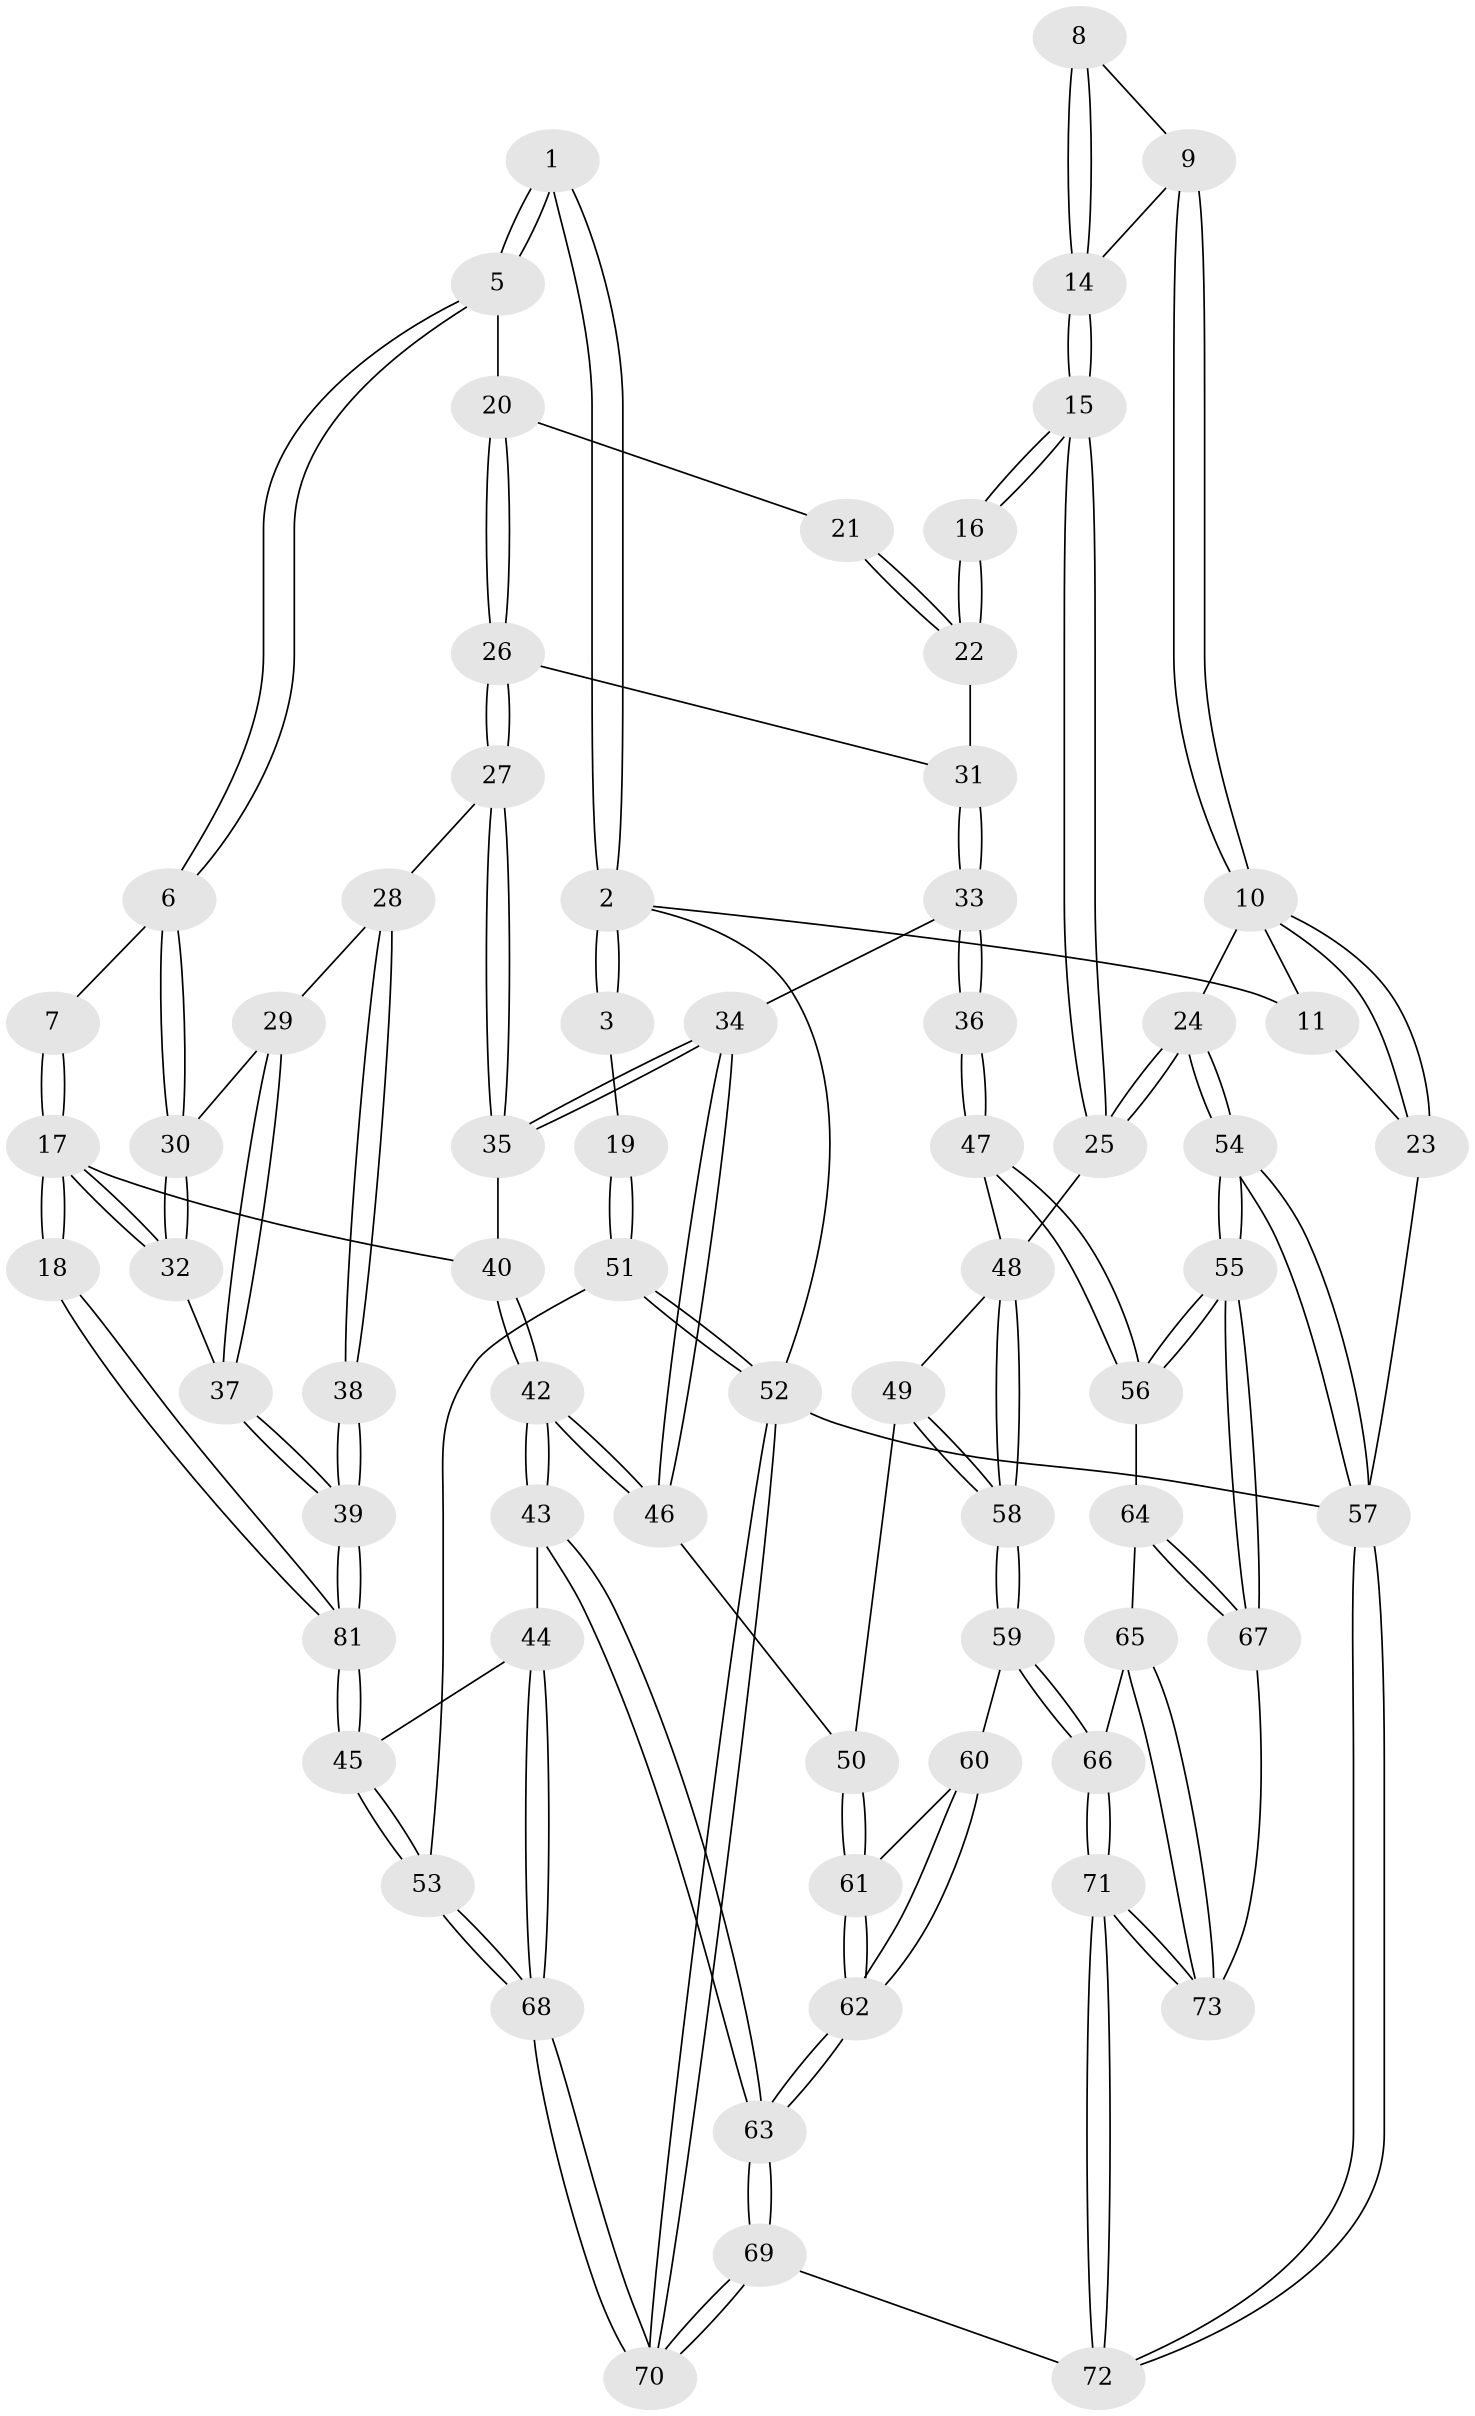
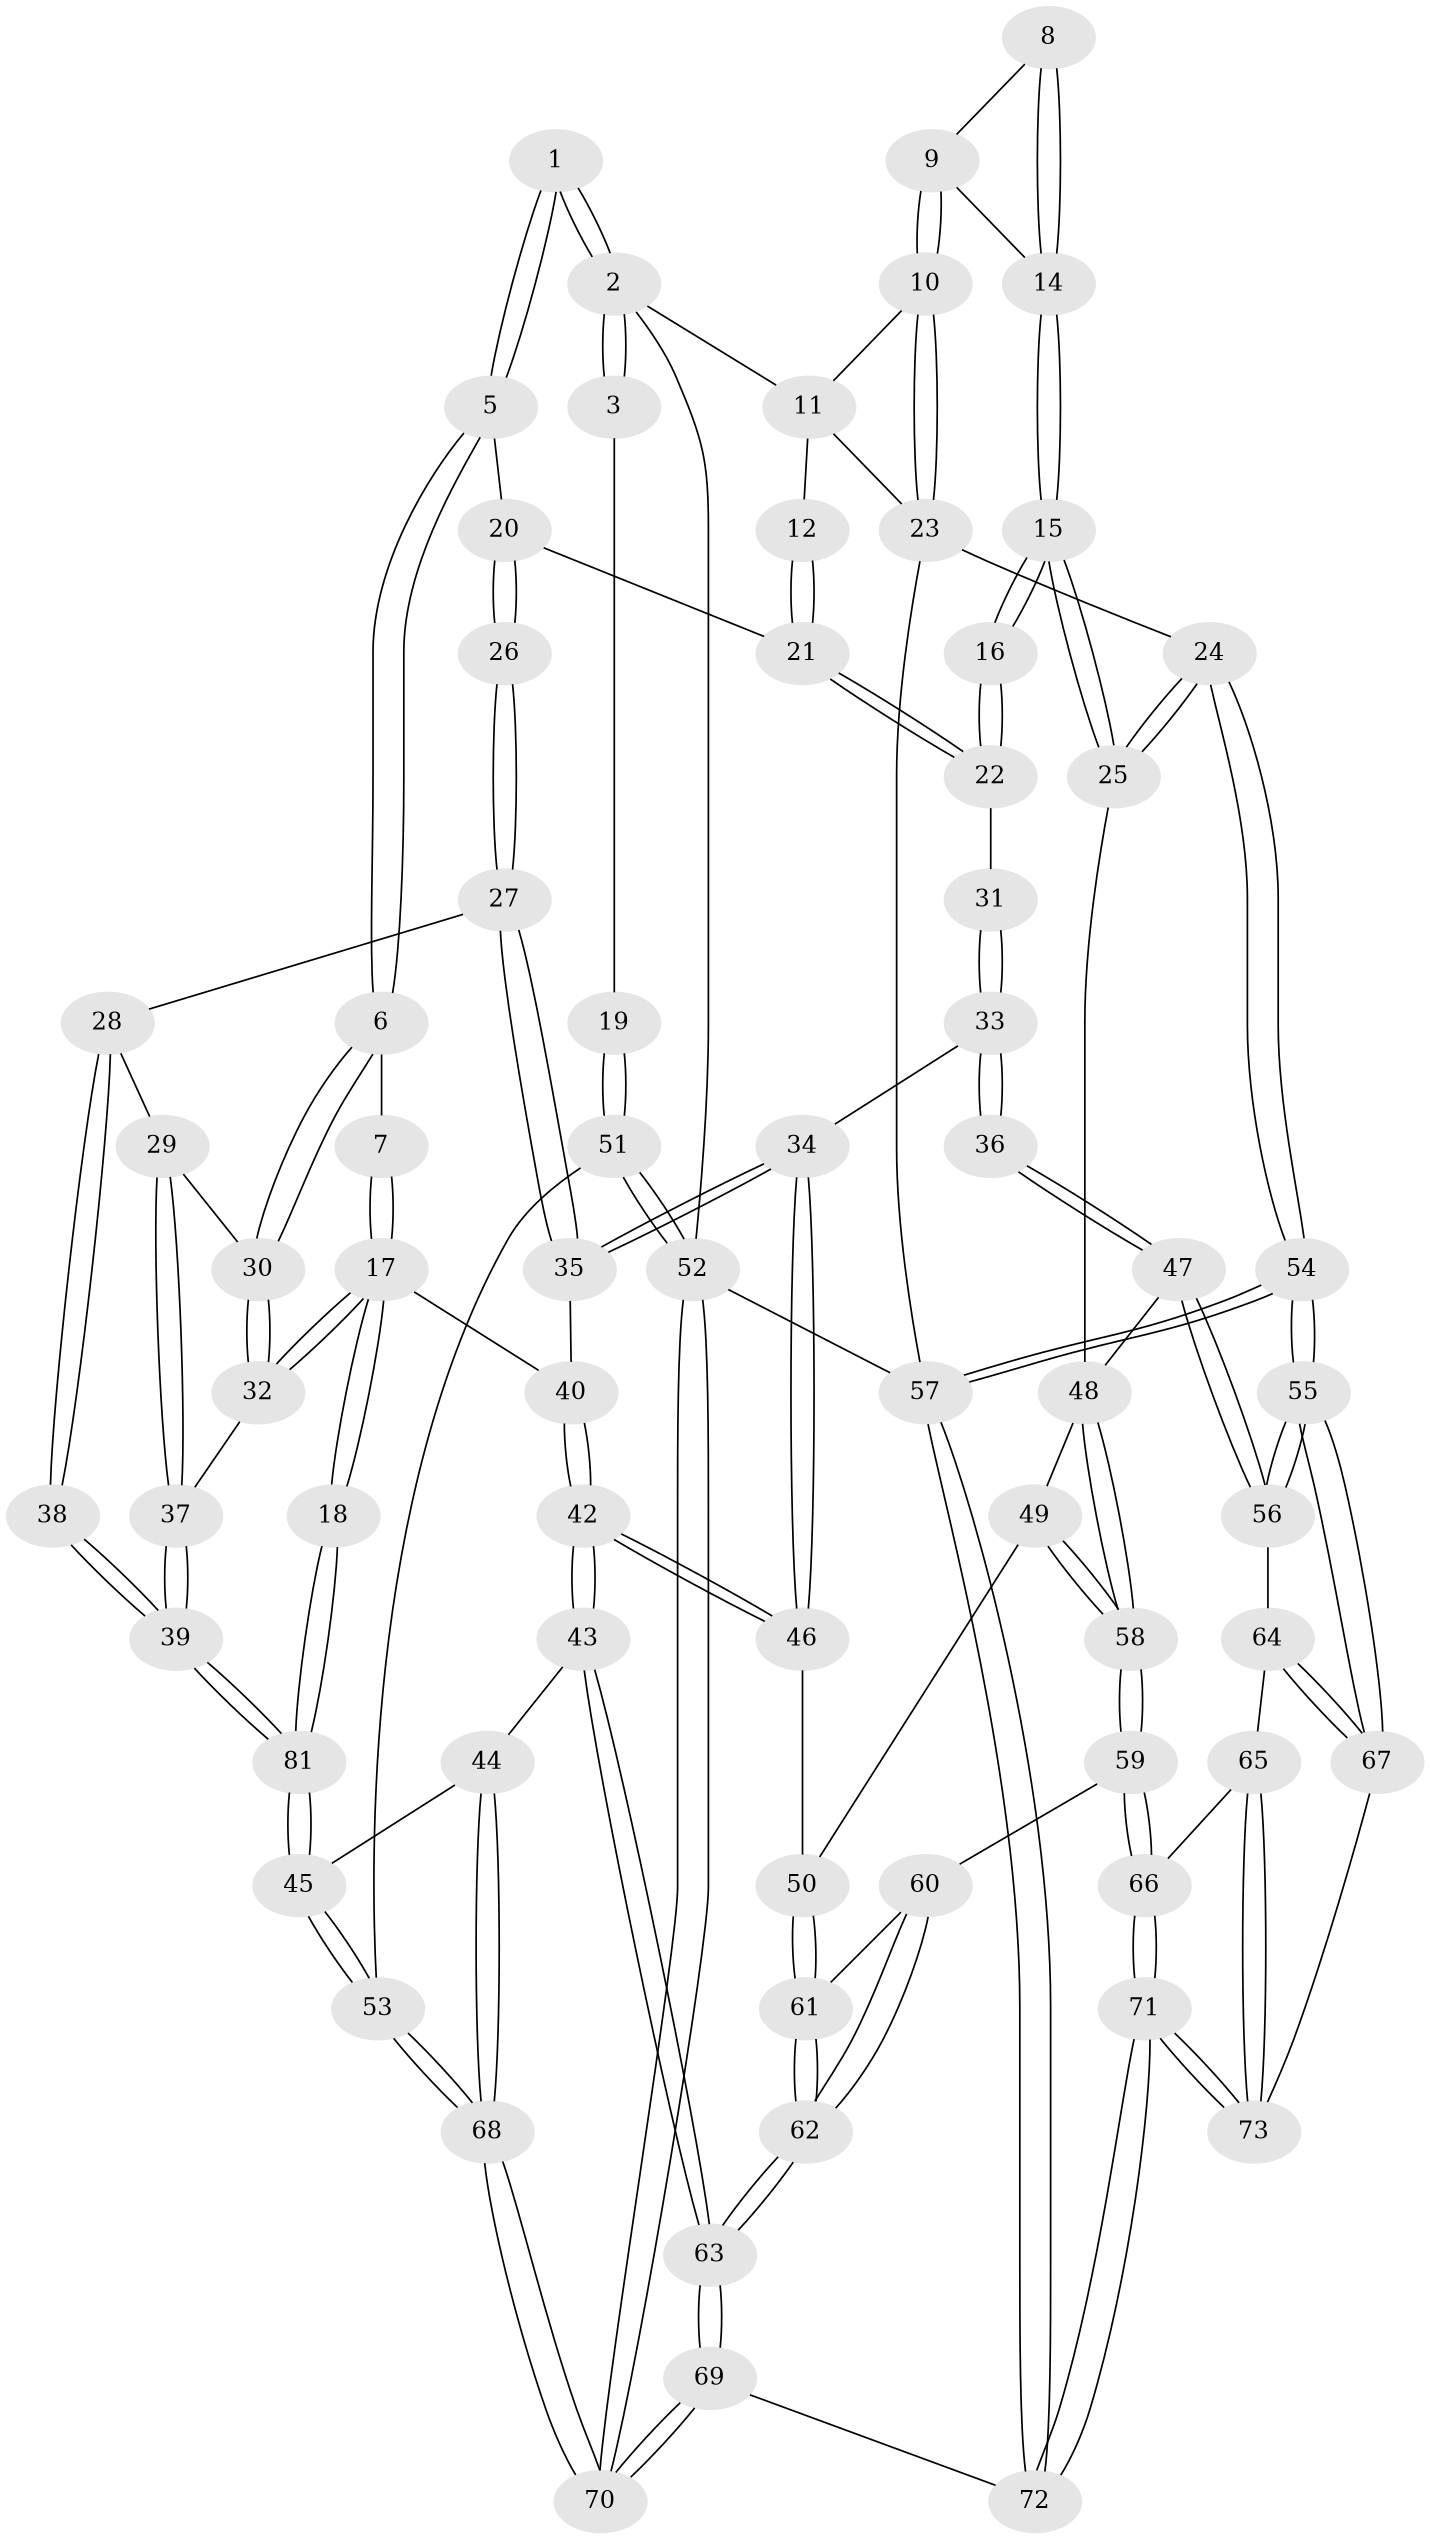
node "12": added
edge "26" -- "31": removed
edge "10" -- "24": now "23" -- "24"
